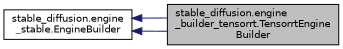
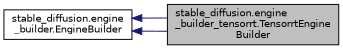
node "stable_diffusion.engine _stable.EngineBuilder": label "stable_diffusion.engine _stable.EngineBuilder" -> "stable_diffusion.engine _builder.EngineBuilder"
